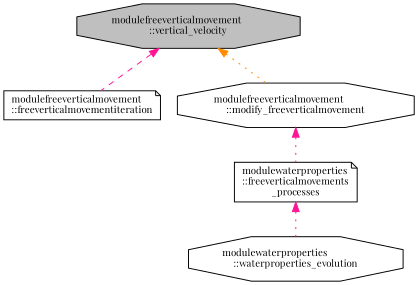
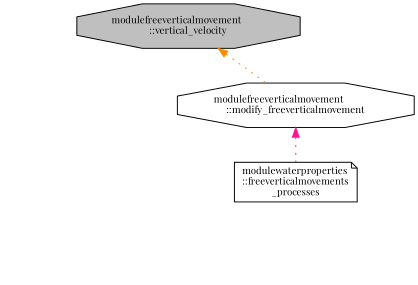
node "modulefreeverticalmovement ::freeverticalmovementiteration": removed
node "modulewaterproperties ::waterproperties_evolution": removed
